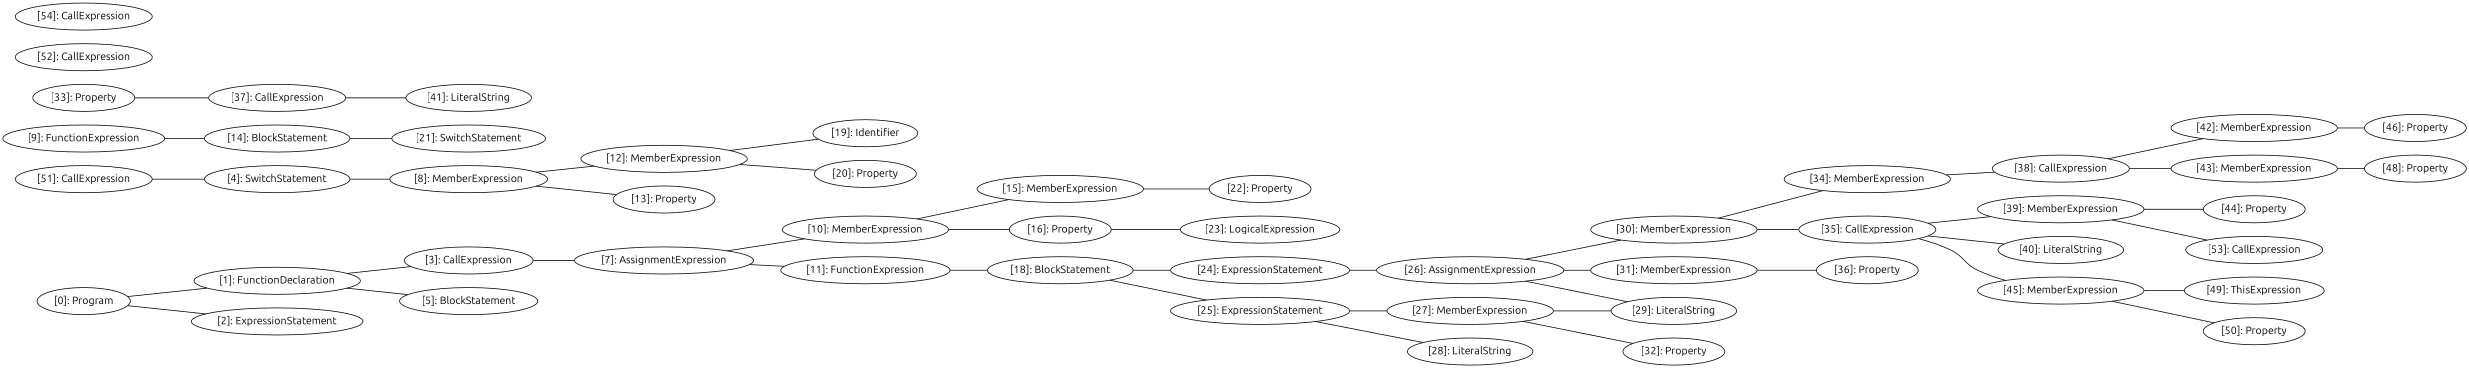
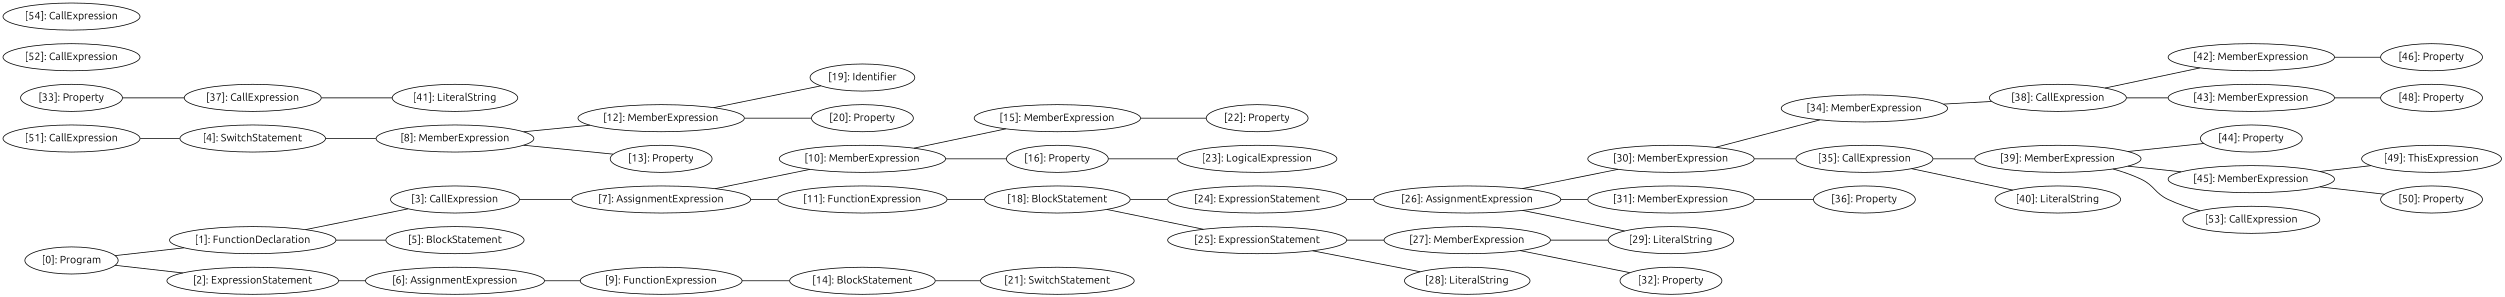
edge "[35]: CallExpression" -- "[45]: MemberExpression": now "[39]: MemberExpression" -- "[45]: MemberExpression"
node "[6]: AssignmentExpression": added
